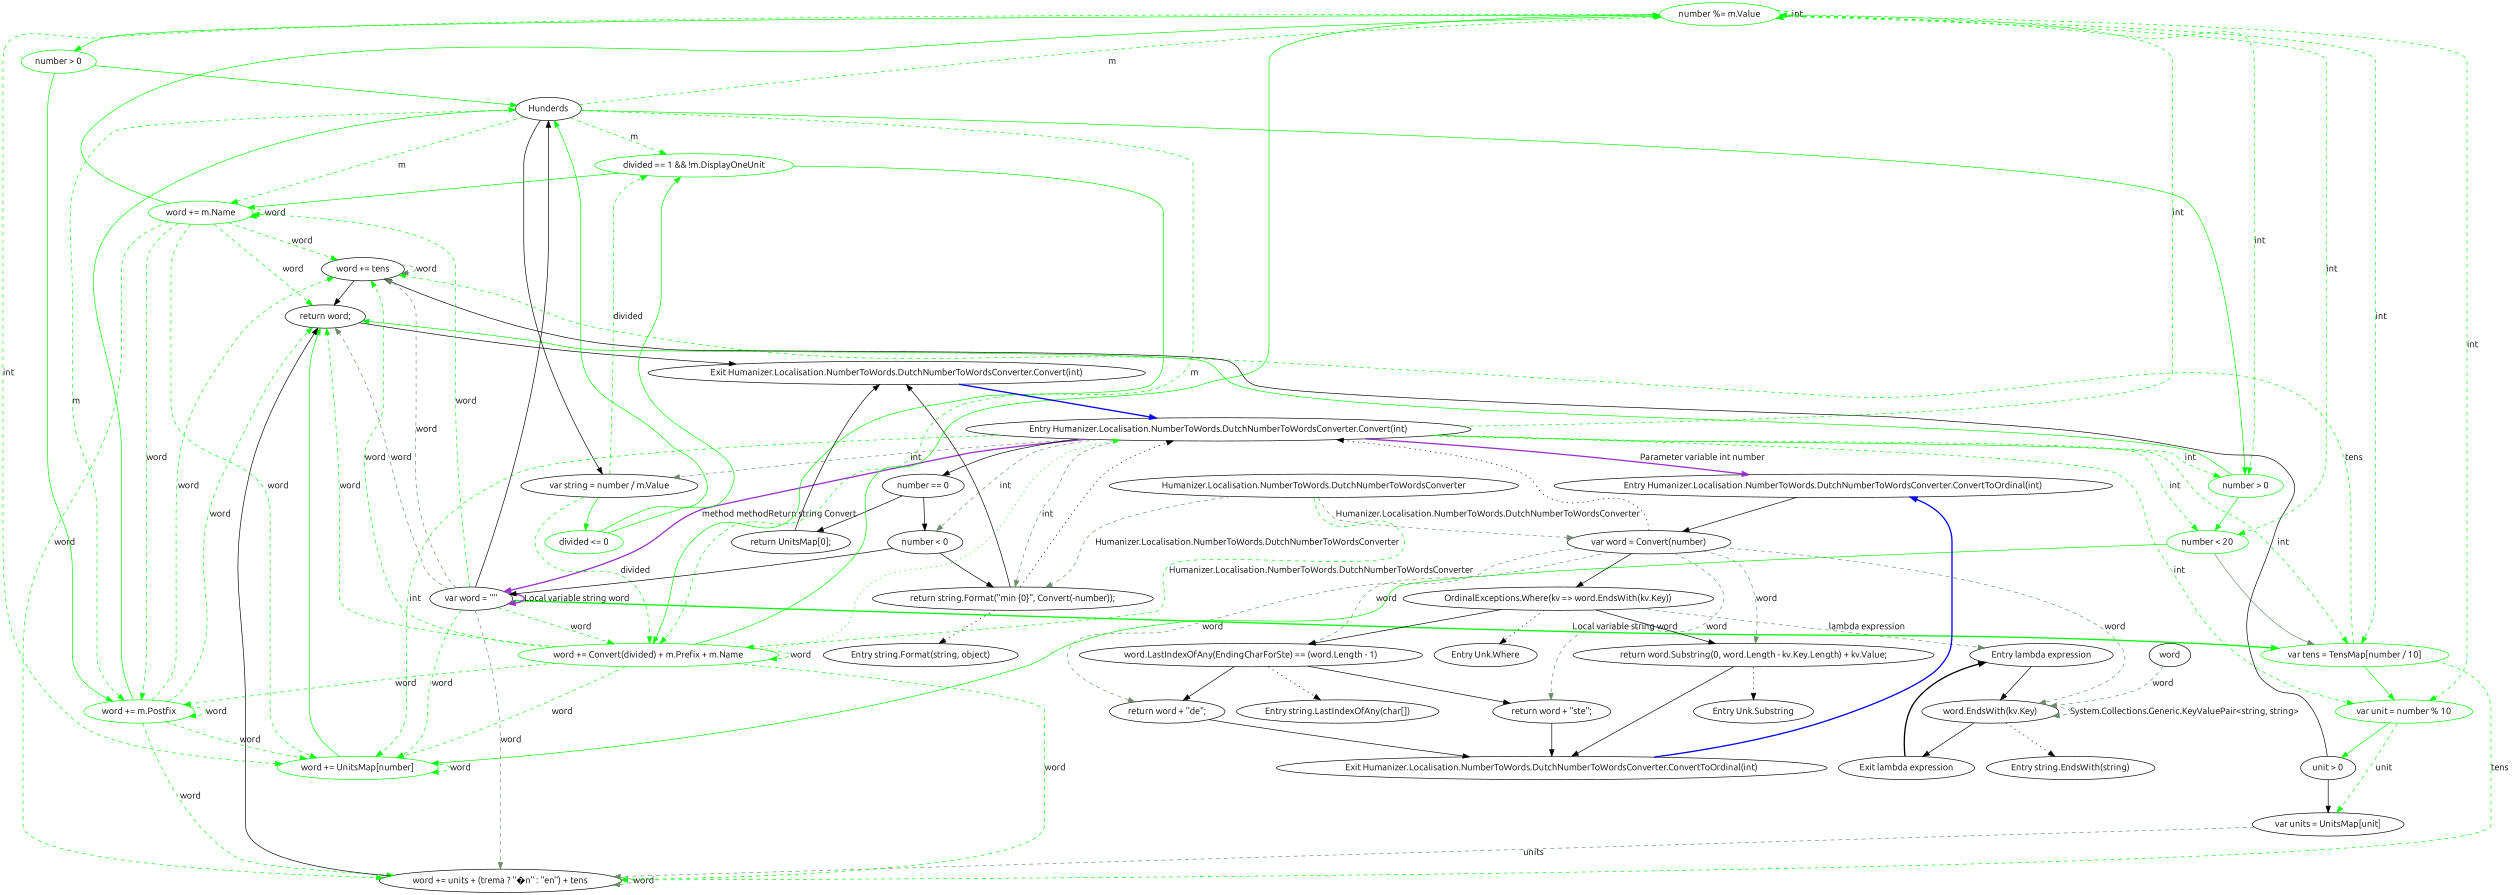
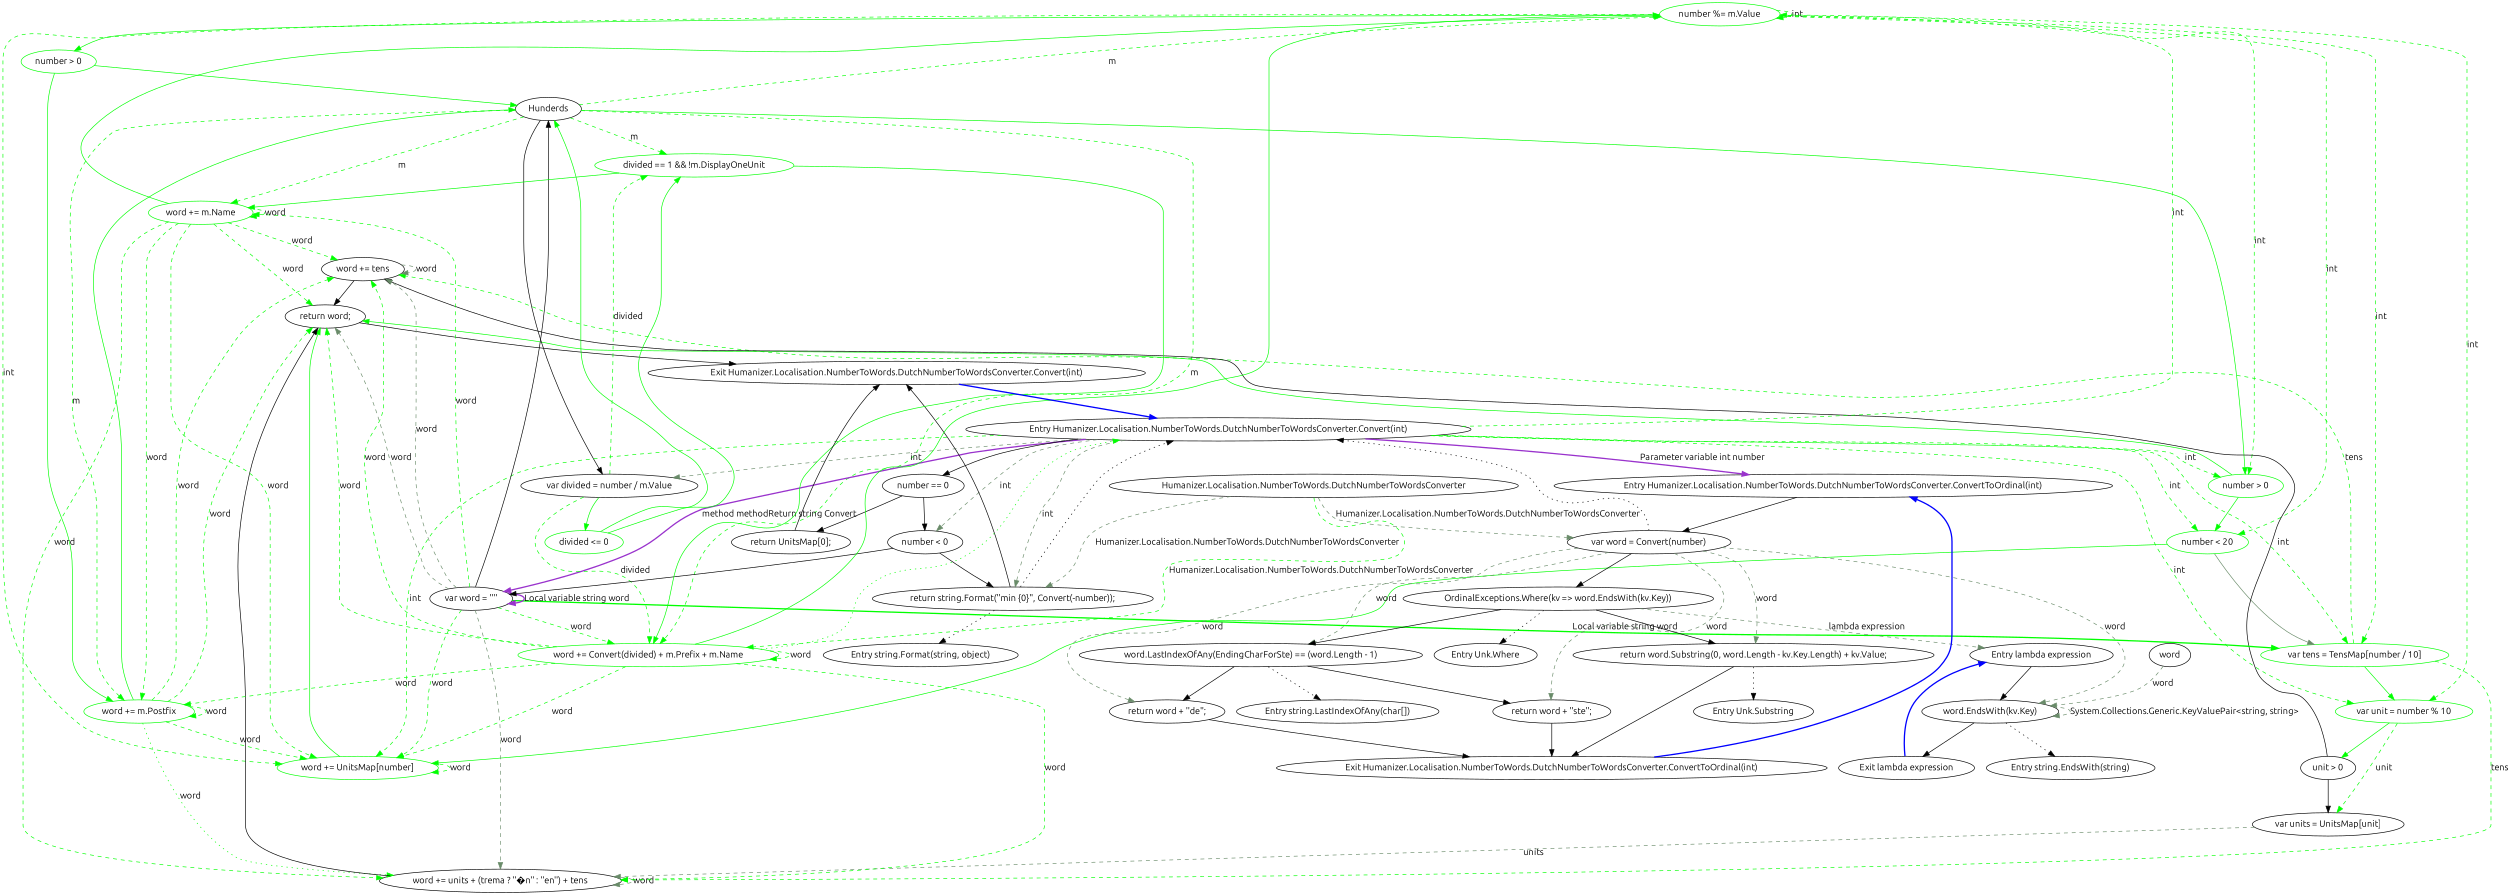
node "var string = number / m.Value": label "var string = number / m.Value" -> "var divided = number / m.Value"
edge "Exit lambda expression" -> "Entry lambda expression": color black -> blue
edge "word += m.Postfix" -> "word += units + (trema ? ''�n'' : ''en'') + tens": style dashed -> dotted
